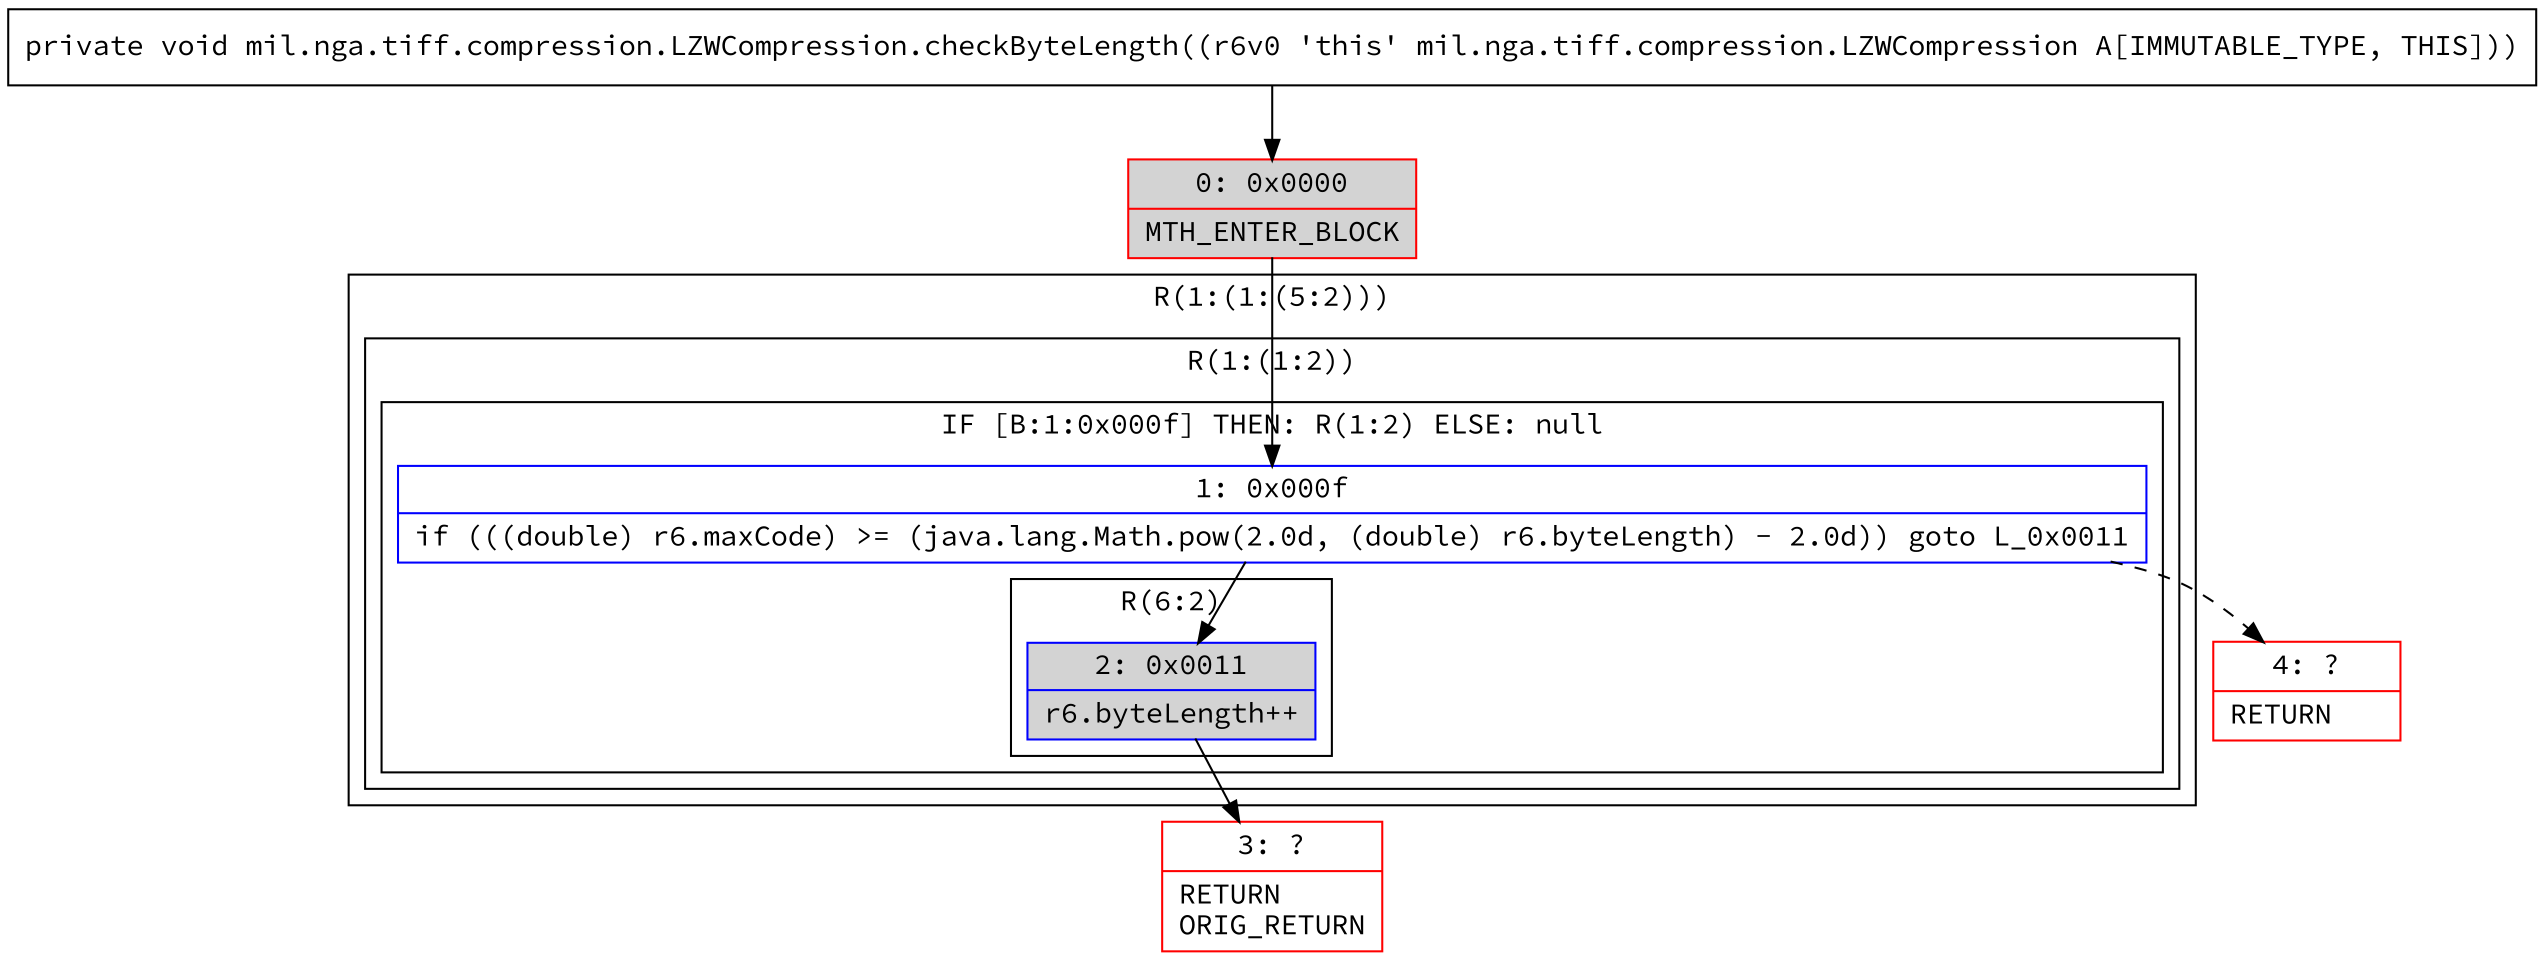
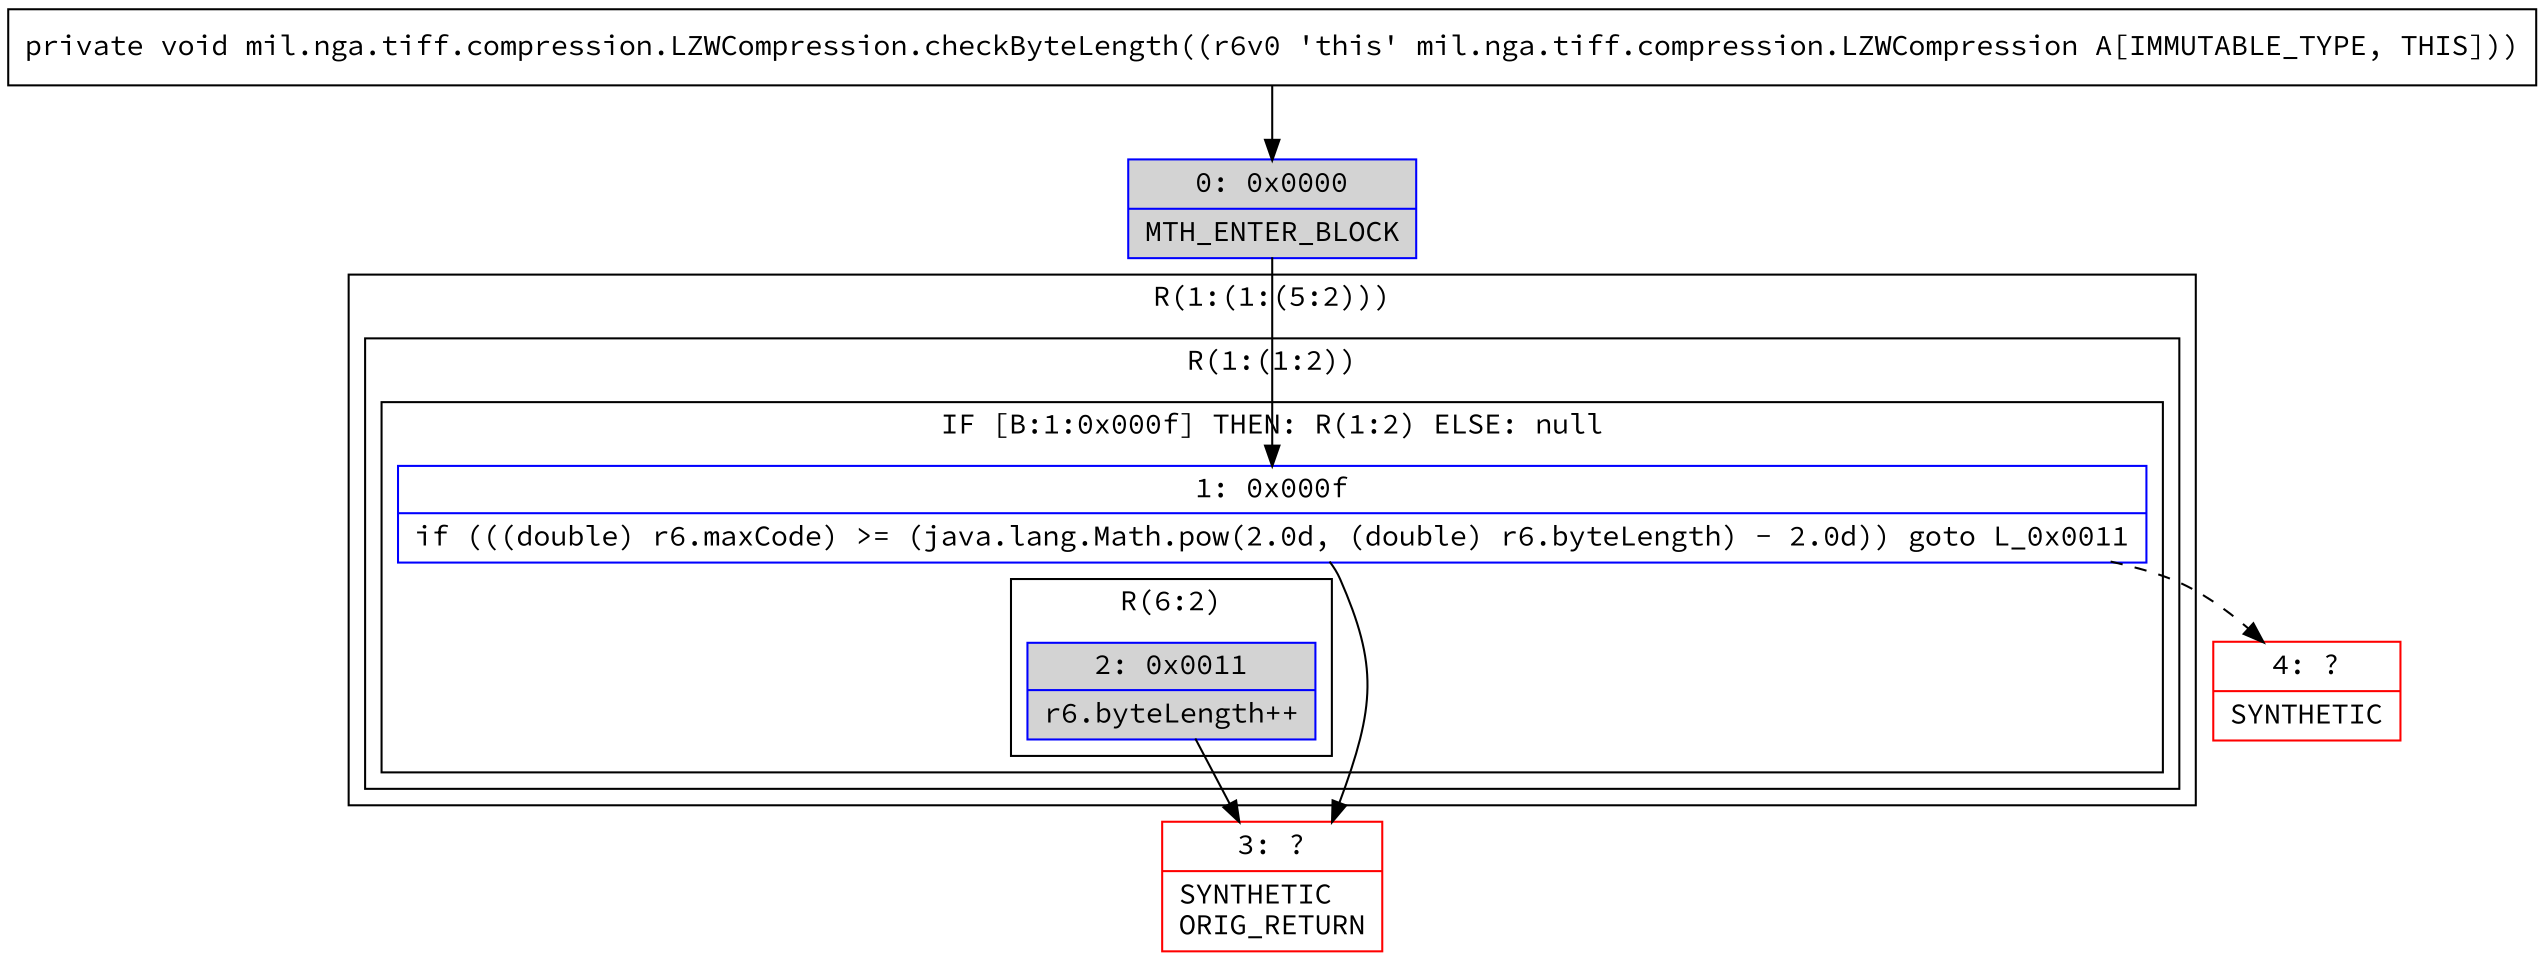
node "0: 0x0000": color red -> blue
edge "1: 0x000f" -> "2: 0x0011": now "1: 0x000f" -> "3: ?"
node "4: ?": text "RETURN" -> "SYNTHETIC"
node "3: ?": text "RETURN" -> "SYNTHETIC"
